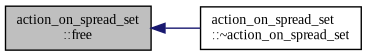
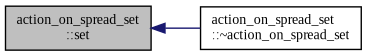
node "action_on_spread_set ::free": label "action_on_spread_set ::free" -> "action_on_spread_set ::set"
